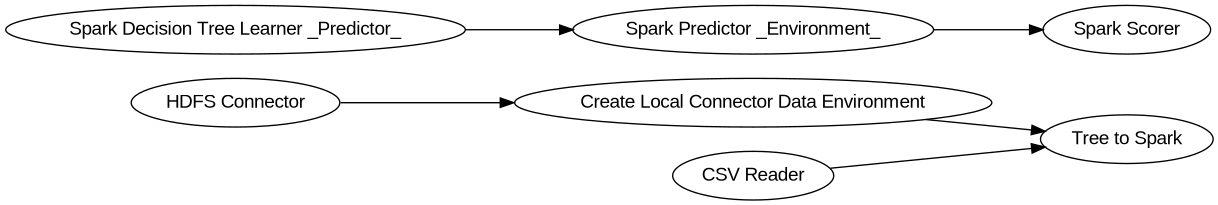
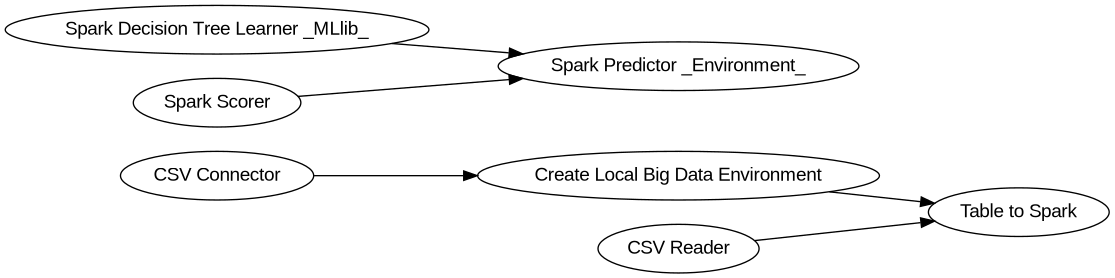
node "Spark Decision Tree Learner _Predictor_": label "Spark Decision Tree Learner _Predictor_" -> "Spark Decision Tree Learner _MLlib_"
edge "Spark Predictor _Environment_" -> "Spark Scorer": reversed
node "HDFS Connector": label "HDFS Connector" -> "CSV Connector"
node "Create Local Connector Data Environment": label "Create Local Connector Data Environment" -> "Create Local Big Data Environment"
node "Tree to Spark": label "Tree to Spark" -> "Table to Spark"
